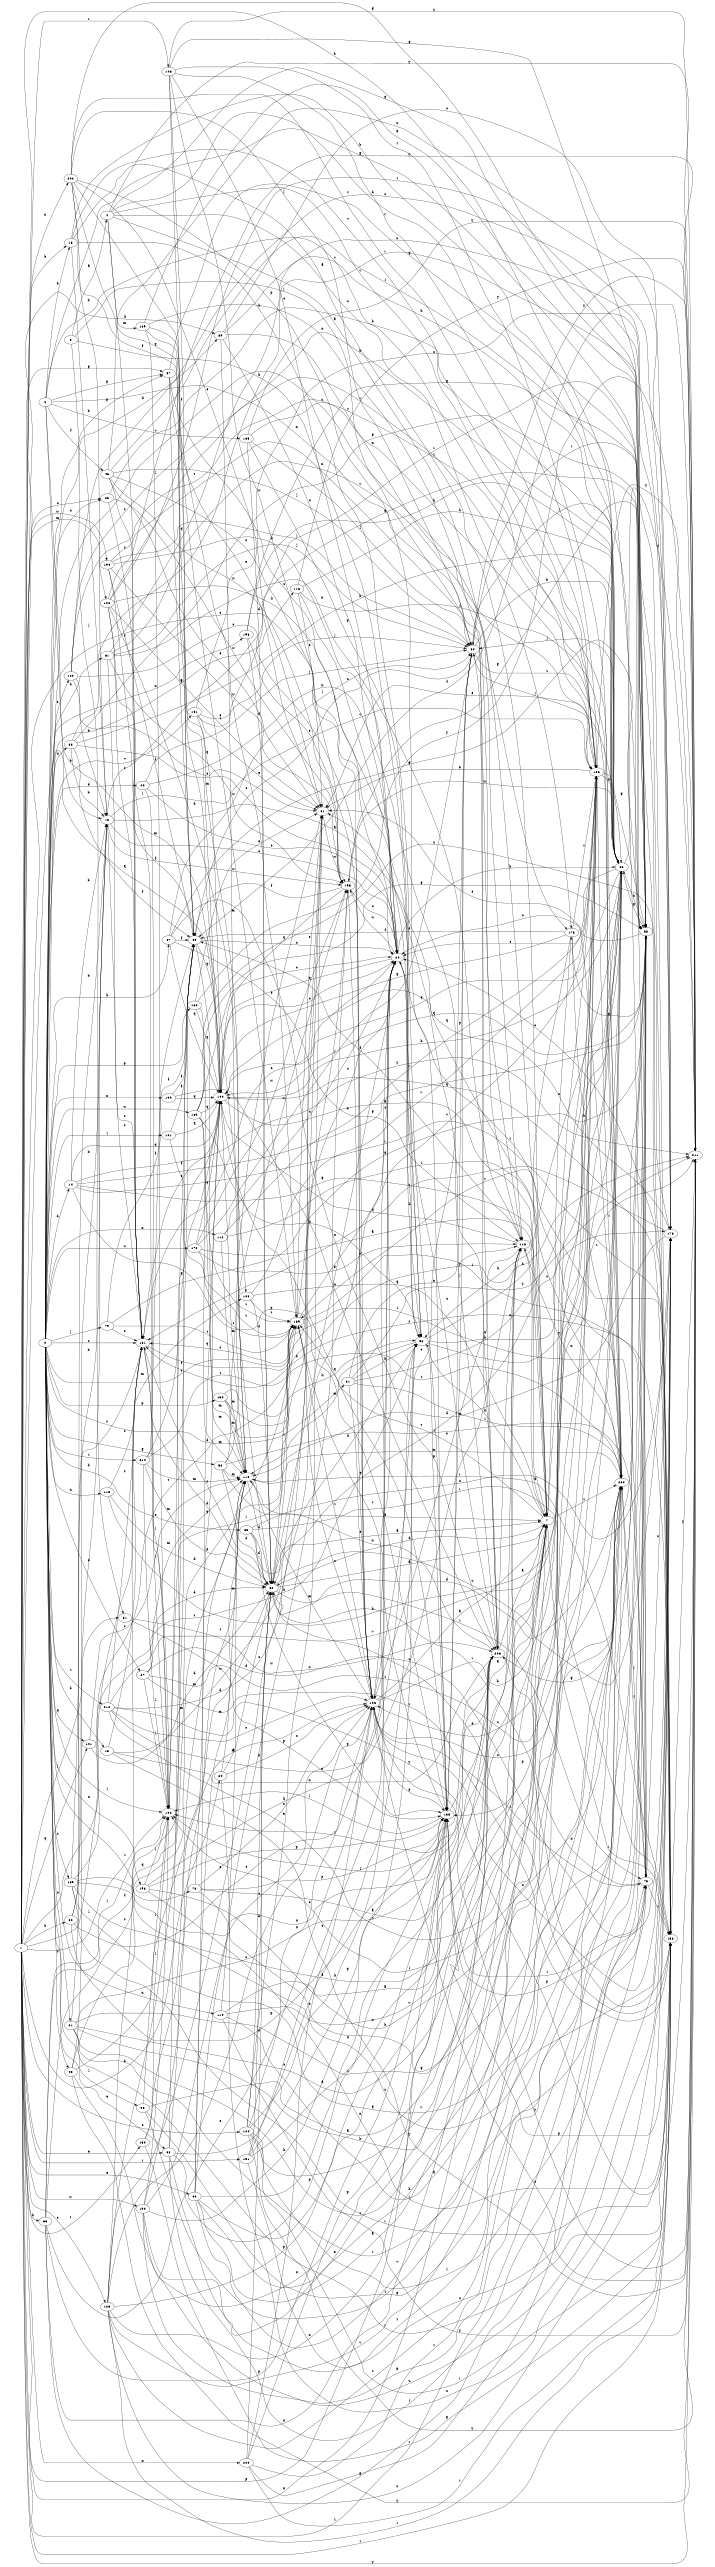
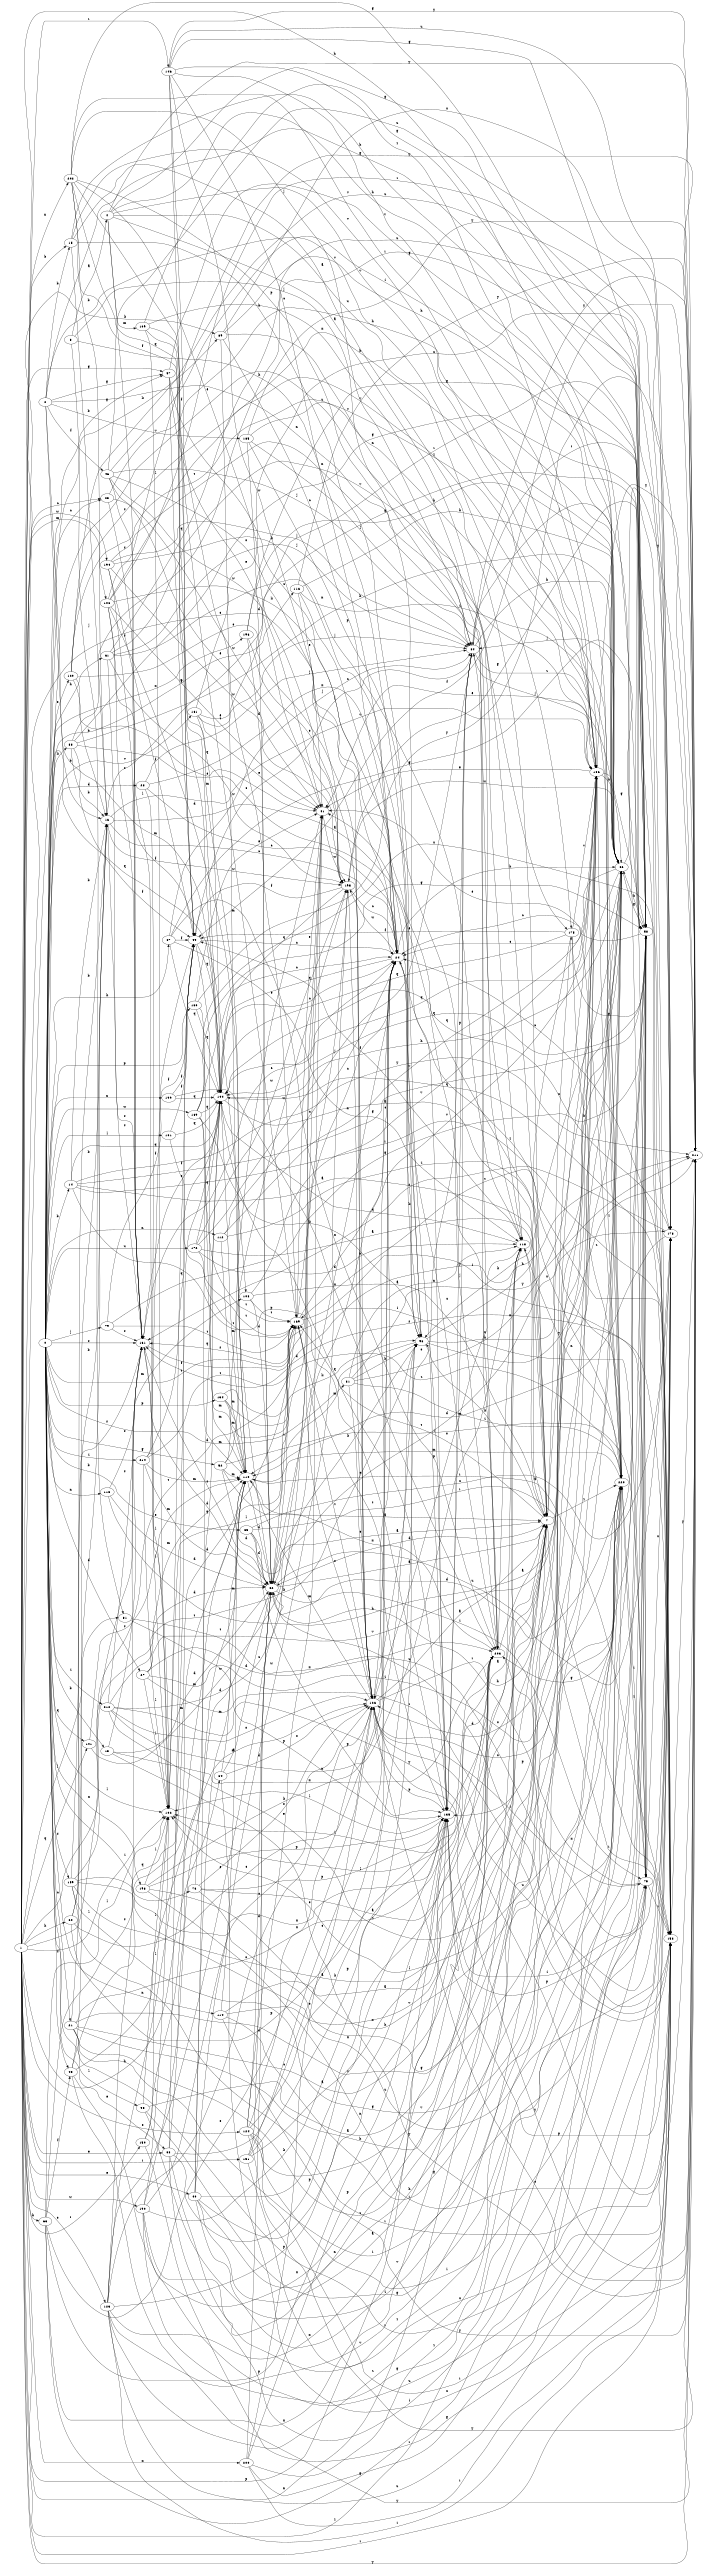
edge "146" -> "178": added, label "u"
edge "63" -> "49": now "63" -> "45"
